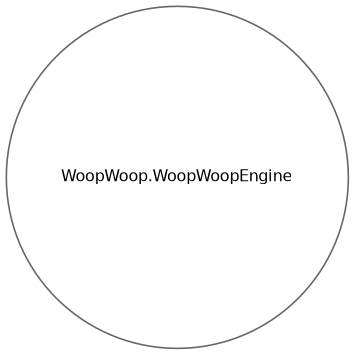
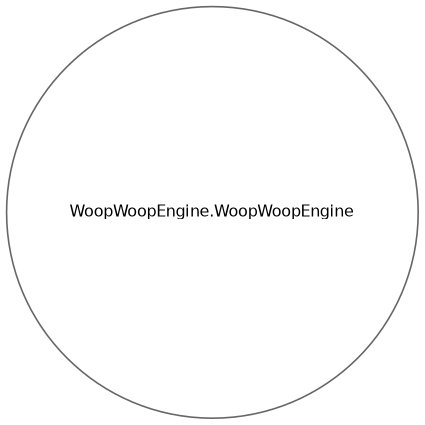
node "WoopWoop.WoopWoopEngine": label "WoopWoop.WoopWoopEngine" -> "WoopWoopEngine.WoopWoopEngine"
